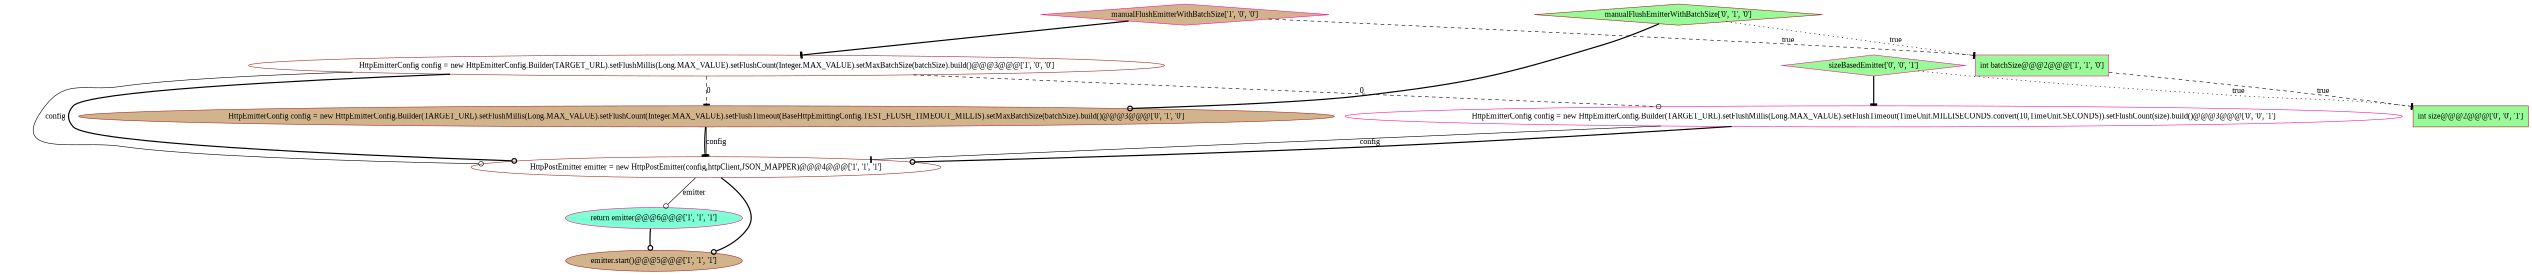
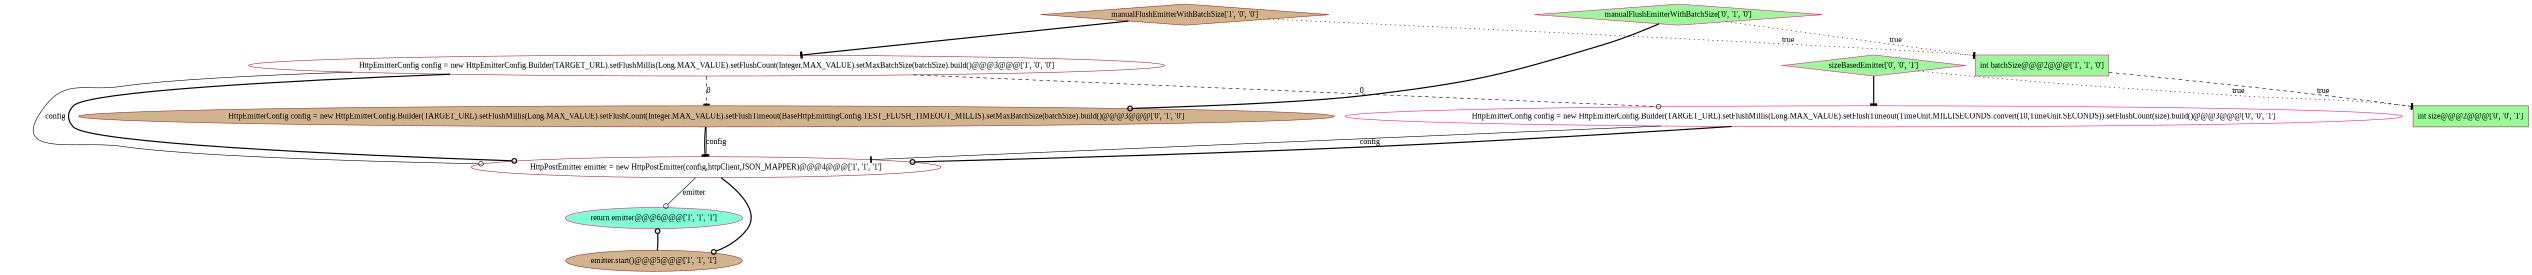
node "manualFlushEmitterWithBatchSize['1', '0', '0']": color deeppink -> brown
node "manualFlushEmitterWithBatchSize['0', '1', '0']": color brown -> deeppink
edge "manualFlushEmitterWithBatchSize['1', '0', '0']" -> "int batchSize@@@2@@@['1', '1', '0']": style dashed -> dotted
edge "return emitter@@@6@@@['1', '1', '1']" -> "emitter.start()@@@5@@@['1', '1', '1']": reversed
